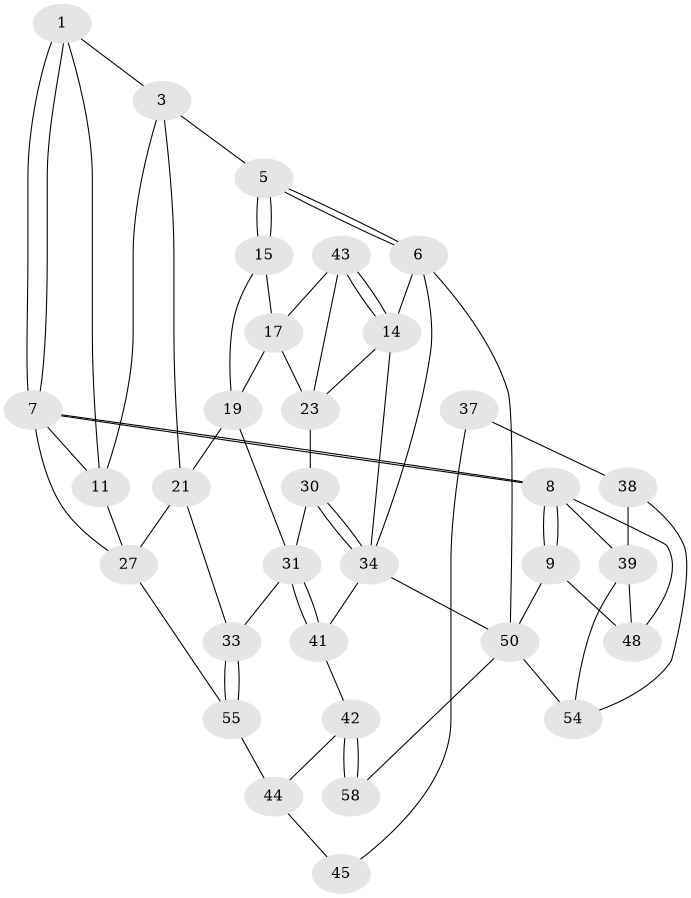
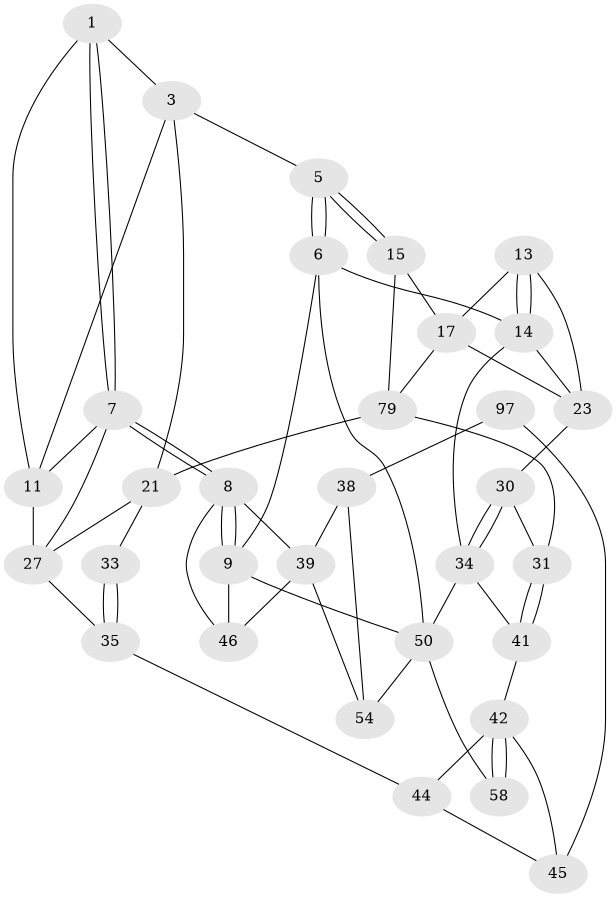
node "43": label "43" -> "13"
node "19": label "19" -> "79"
node "37": label "37" -> "97"
edge "6" -- "34": now "6" -- "9"
edge "31" -- "33": removed
node "48": label "48" -> "46"
node "55": label "55" -> "35"
edge "42" -- "45": added
